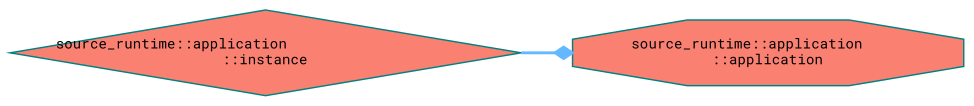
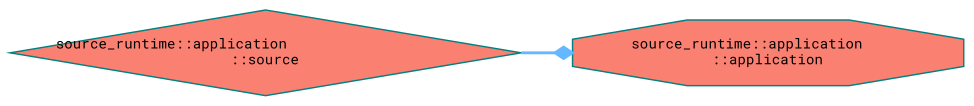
node "source_runtime::application ::instance": label "source_runtime::application ::instance" -> "source_runtime::application ::source"
